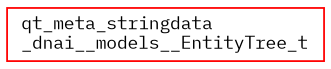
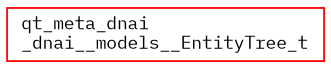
node "qt_meta_stringdata _dnai__models__EntityTree_t": label "qt_meta_stringdata _dnai__models__EntityTree_t" -> "qt_meta_dnai _dnai__models__EntityTree_t"
